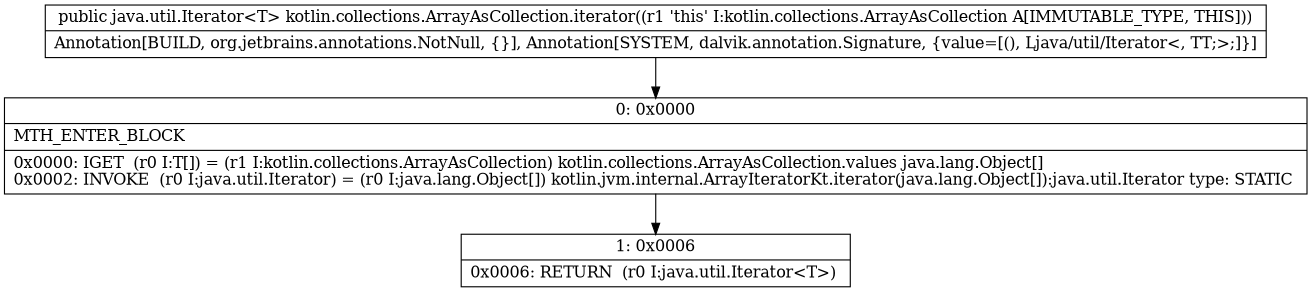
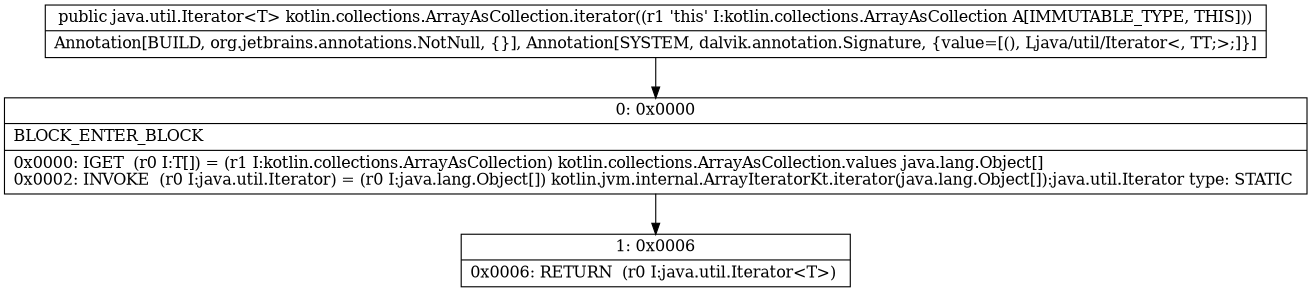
node "0: 0x0000": text "MTH_ENTER_BLOCK" -> "BLOCK_ENTER_BLOCK"
